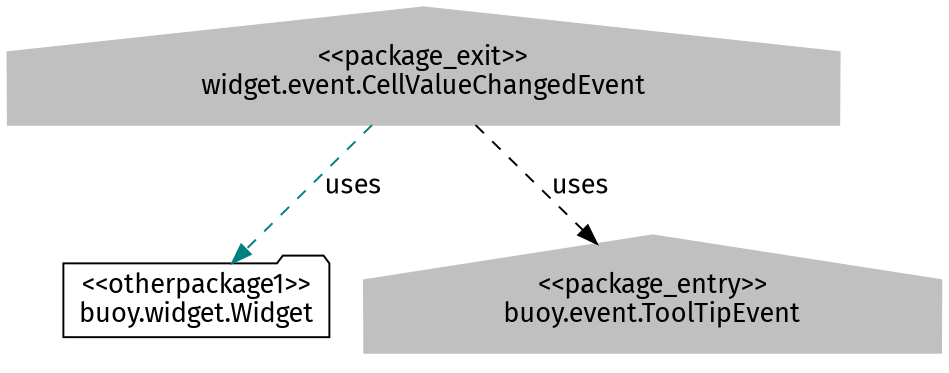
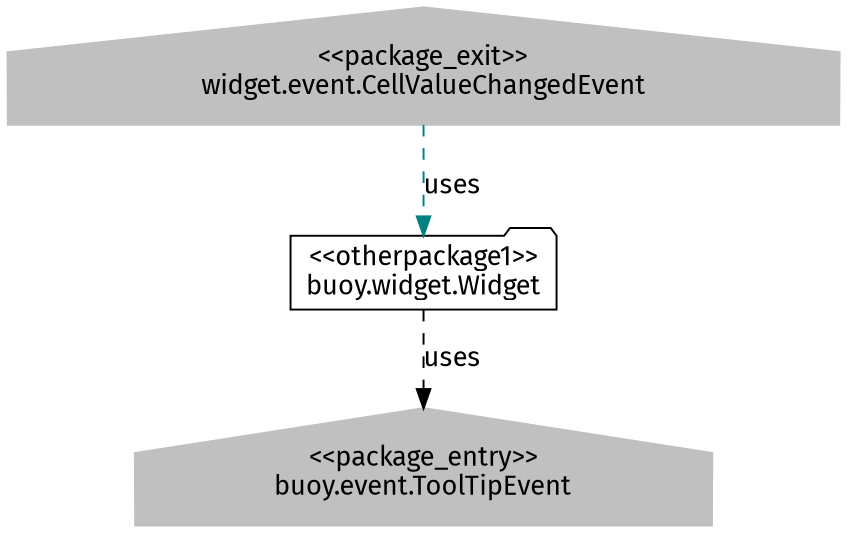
edge "<<package_exit>> widget.event.CellValueChangedEvent" -> "<<package_entry>> buoy.event.ToolTipEvent": now "<<otherpackage1>> buoy.widget.Widget" -> "<<package_entry>> buoy.event.ToolTipEvent"
